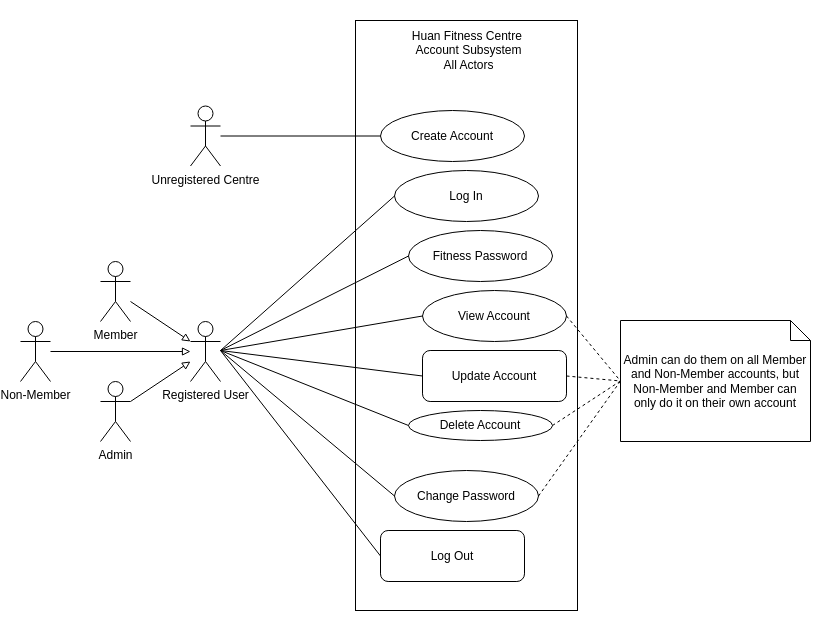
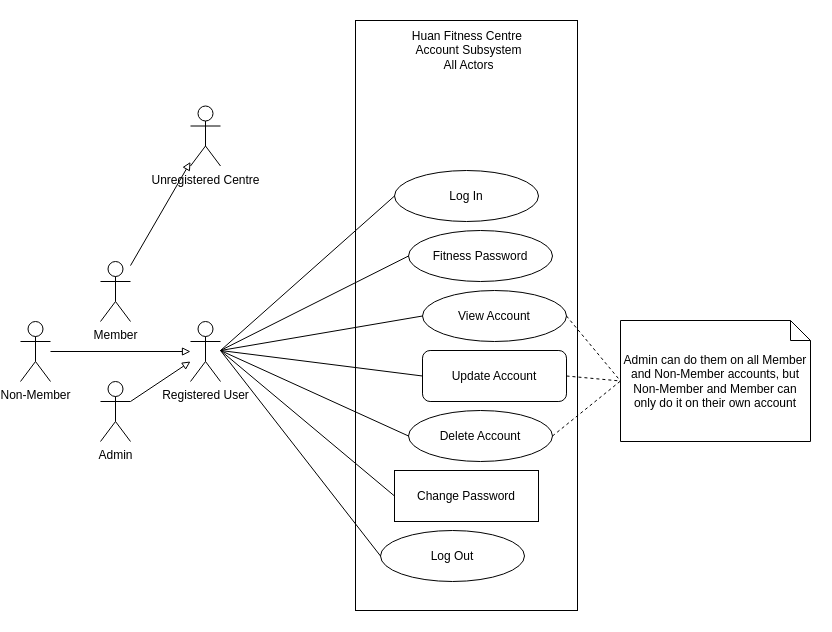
edge "Unregistered Centre" -- "Create Account": removed
node "Create Account": removed
edge "Member" -> "Registered User": now "Member" -> "Unregistered Centre"
node "Delete Account": size 144x30 -> 144x51
edge "Admin can do them on all Member and Non-Member accounts, but Non-Member and Member can only do it on their own account" -- "Change Password": removed
node "Change Password": shape ellipse -> rectangle
node "Log Out": shape rounded rectangle -> ellipse
